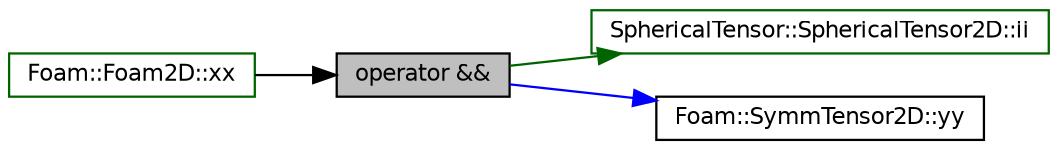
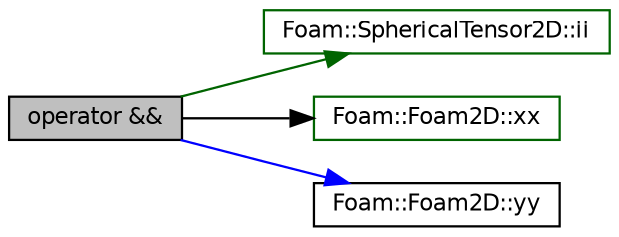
node "SphericalTensor::SphericalTensor2D::ii": label "SphericalTensor::SphericalTensor2D::ii" -> "Foam::SphericalTensor2D::ii"
edge "Foam::Foam2D::xx" -> "operator &&": reversed
node "Foam::SymmTensor2D::yy": label "Foam::SymmTensor2D::yy" -> "Foam::Foam2D::yy"
